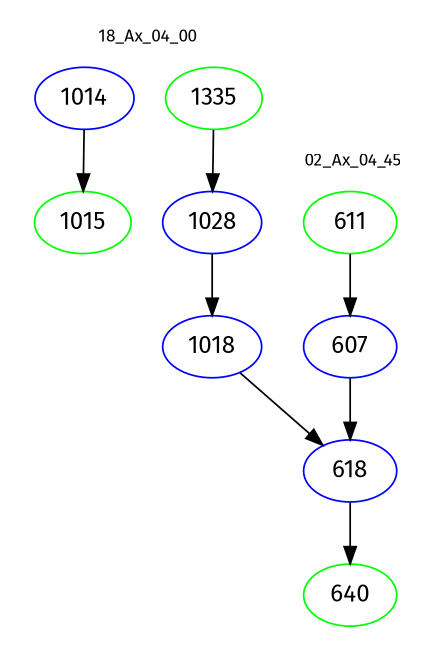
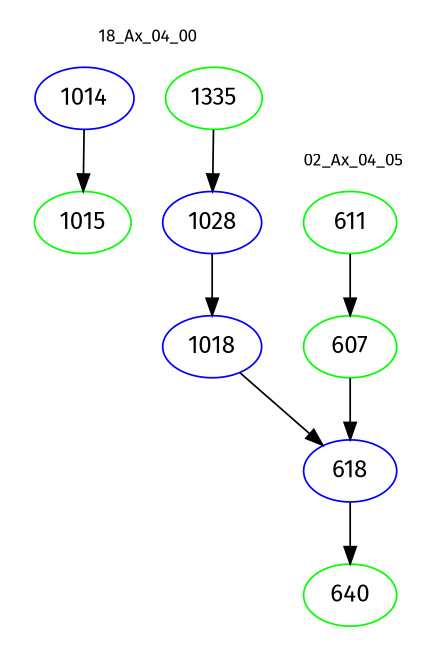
cluster "02_Ax_04_45": label "02_Ax_04_45" -> "02_Ax_04_05"
node "607": color blue -> green
